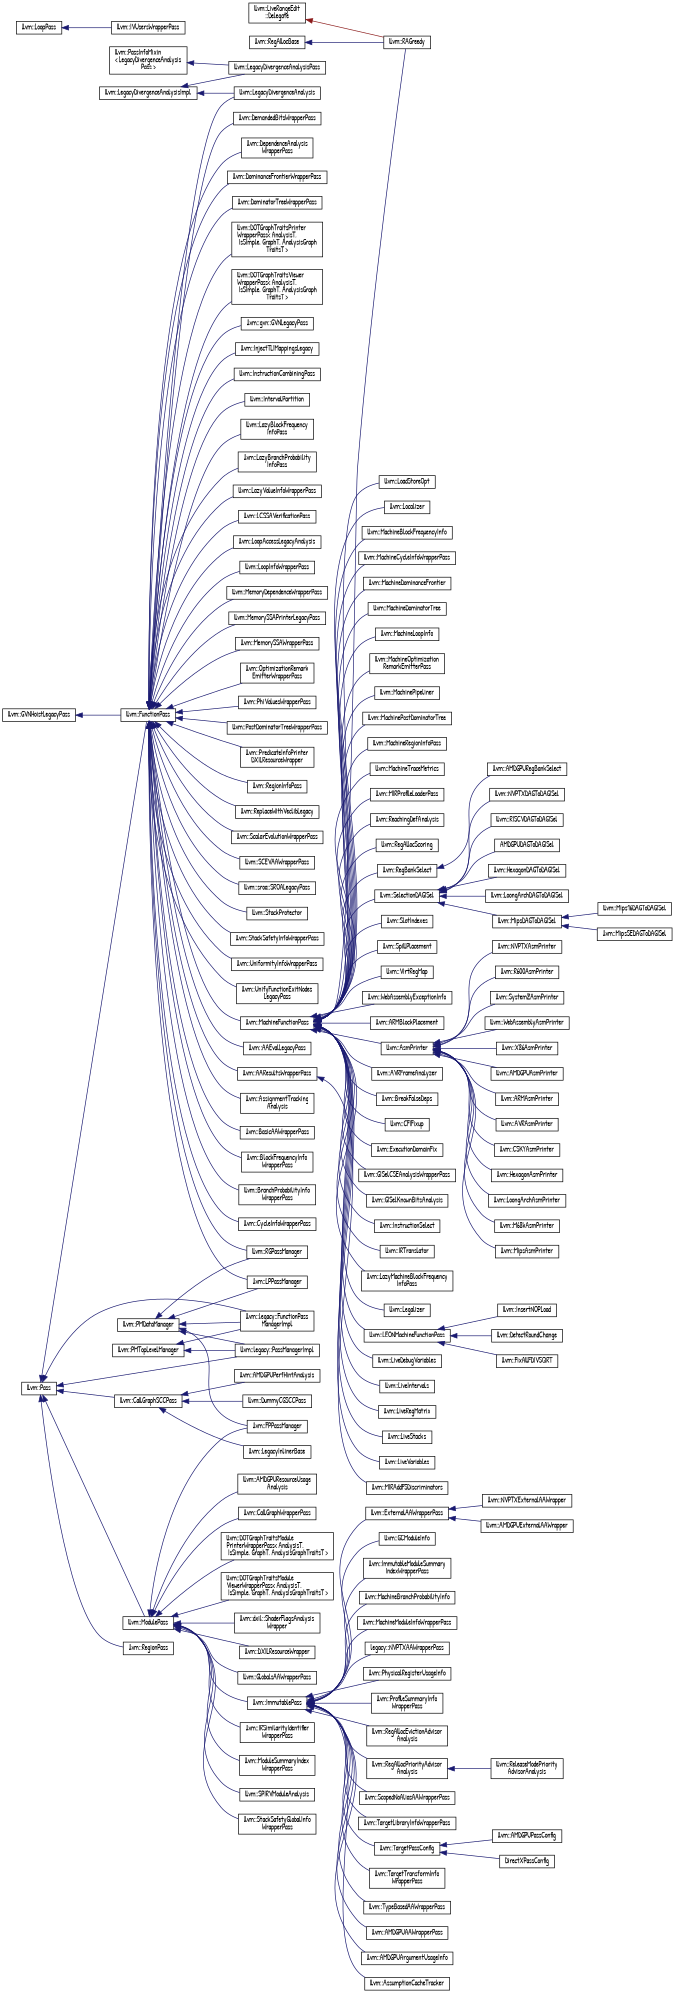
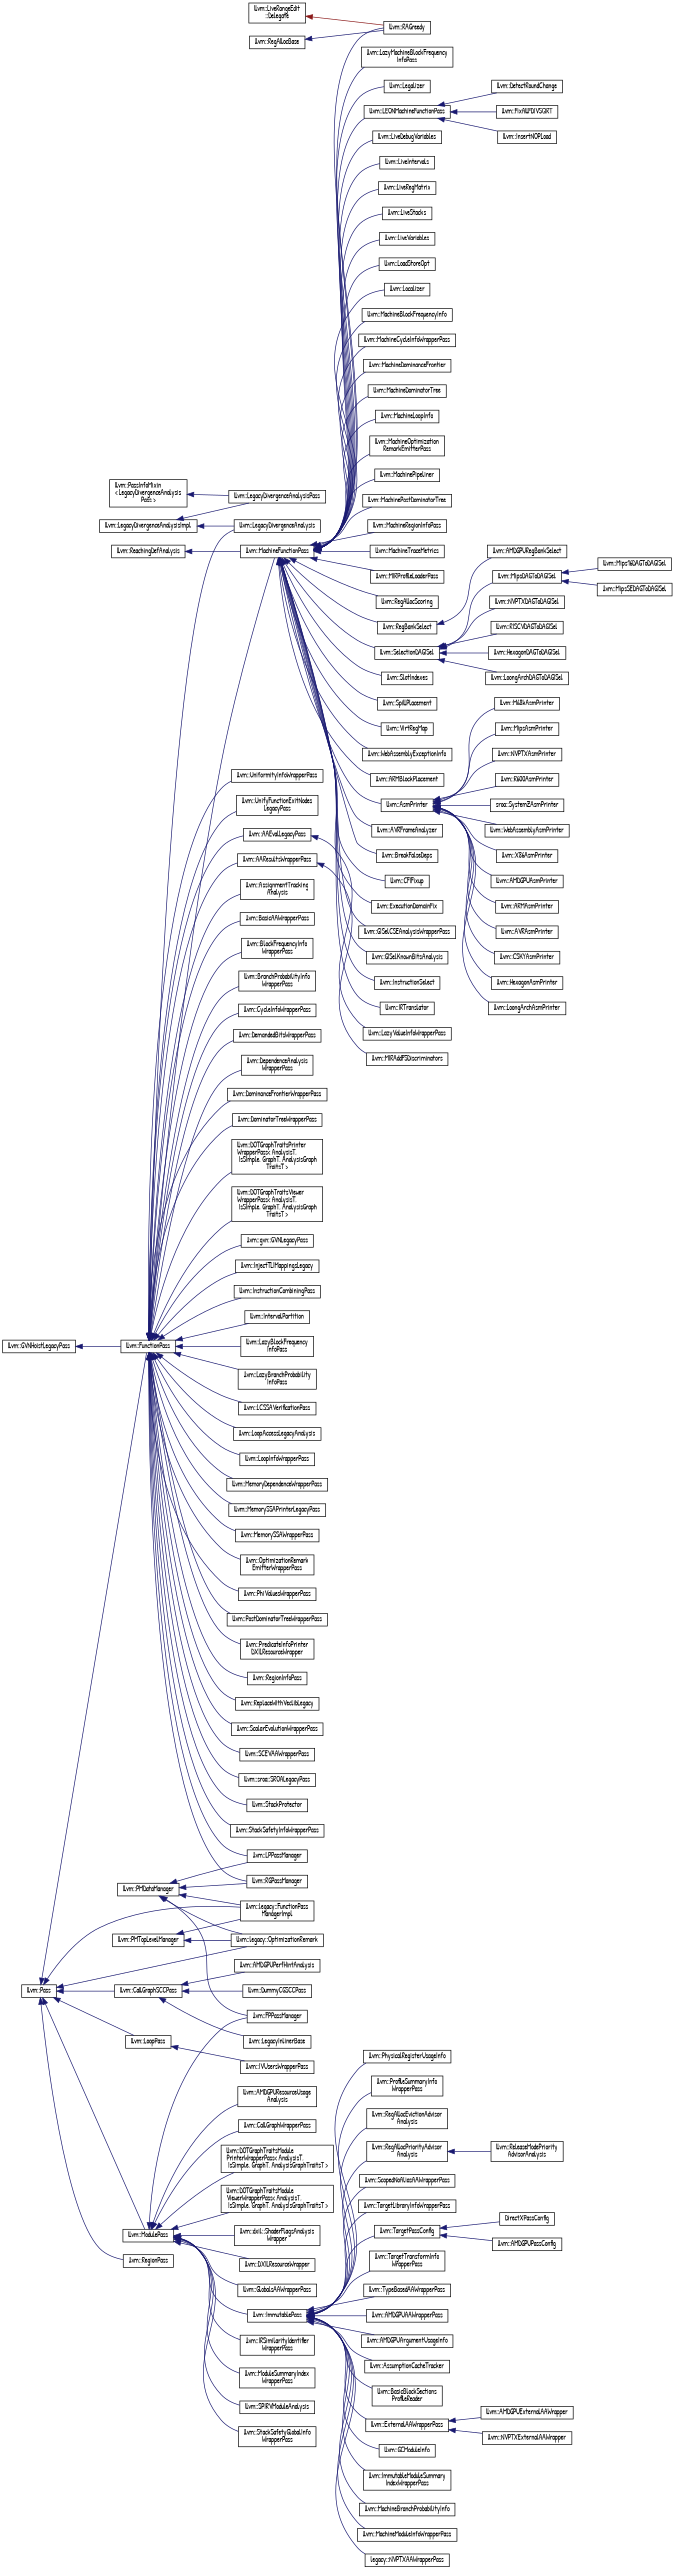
edge "llvm::LazyValueInfoWrapperPass" -> "llvm::FunctionPass": now "llvm::LazyValueInfoWrapperPass" -> "llvm::AAEvalLegacyPass"
node "AMDGPUDAGToDAGISel": removed
edge "llvm::ReachingDefAnalysis" -> "llvm::MachineFunctionPass": reversed
node "llvm::SystemZAsmPrinter": label "llvm::SystemZAsmPrinter" -> "sroa::SystemZAsmPrinter"
node "llvm::legacy::PassManagerImpl": label "llvm::legacy::PassManagerImpl" -> "llvm::legacy::OptimizationRemark"
edge "llvm::LoopPass" -> "llvm::Pass": added
node "llvm::BasicBlockSections ProfileReader": added
